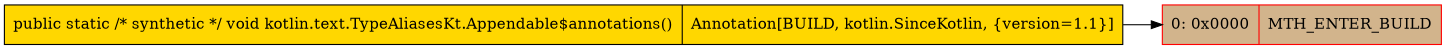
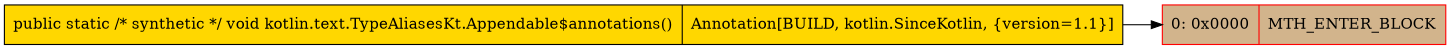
node "0: 0x0000": text "MTH_ENTER_BUILD" -> "MTH_ENTER_BLOCK"
